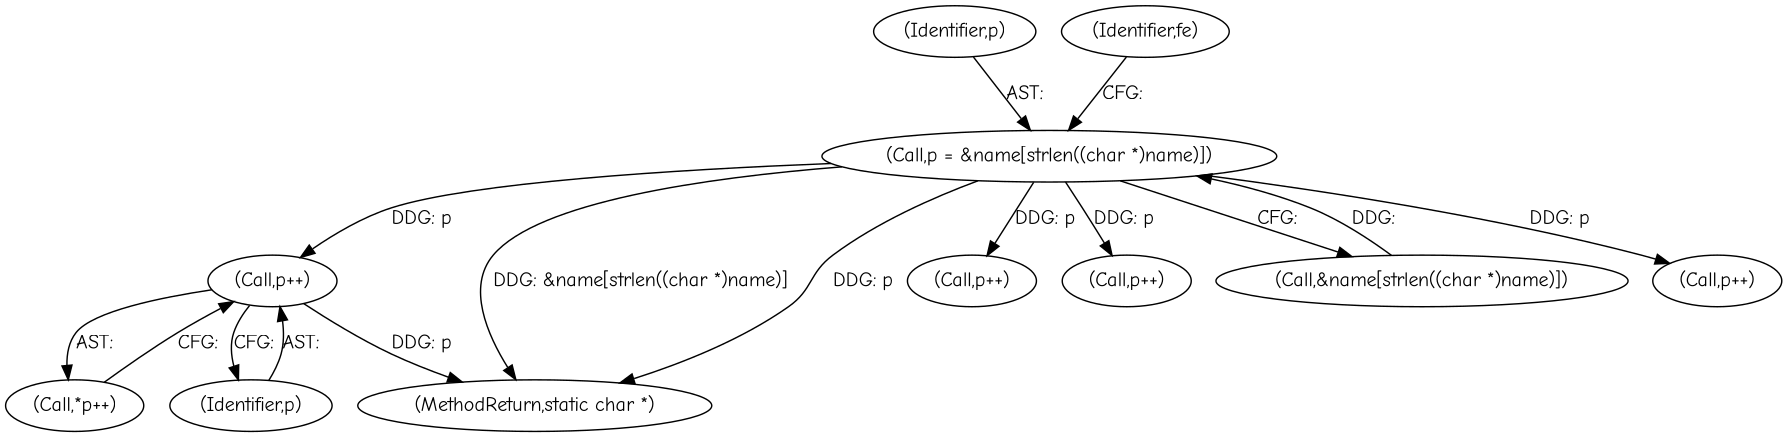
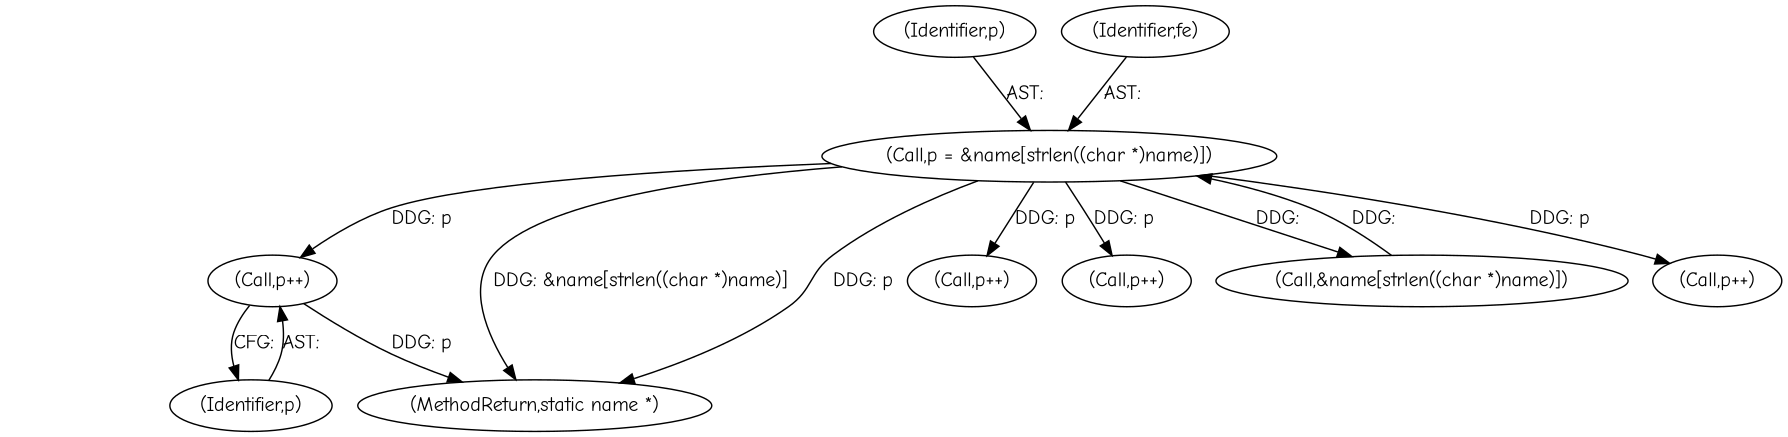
edge "(Identifier,fe)" -> "(Call,p = &name[strlen((char *)name)])": label "CFG: " -> "AST: "
edge "(Call,p = &name[strlen((char *)name)])" -> "(Call,&name[strlen((char *)name)])": label "CFG: " -> "DDG: "
node "(Call,*p++)": removed
node "(MethodReturn,static char *)": label "(MethodReturn,static char *)" -> "(MethodReturn,static name *)"
